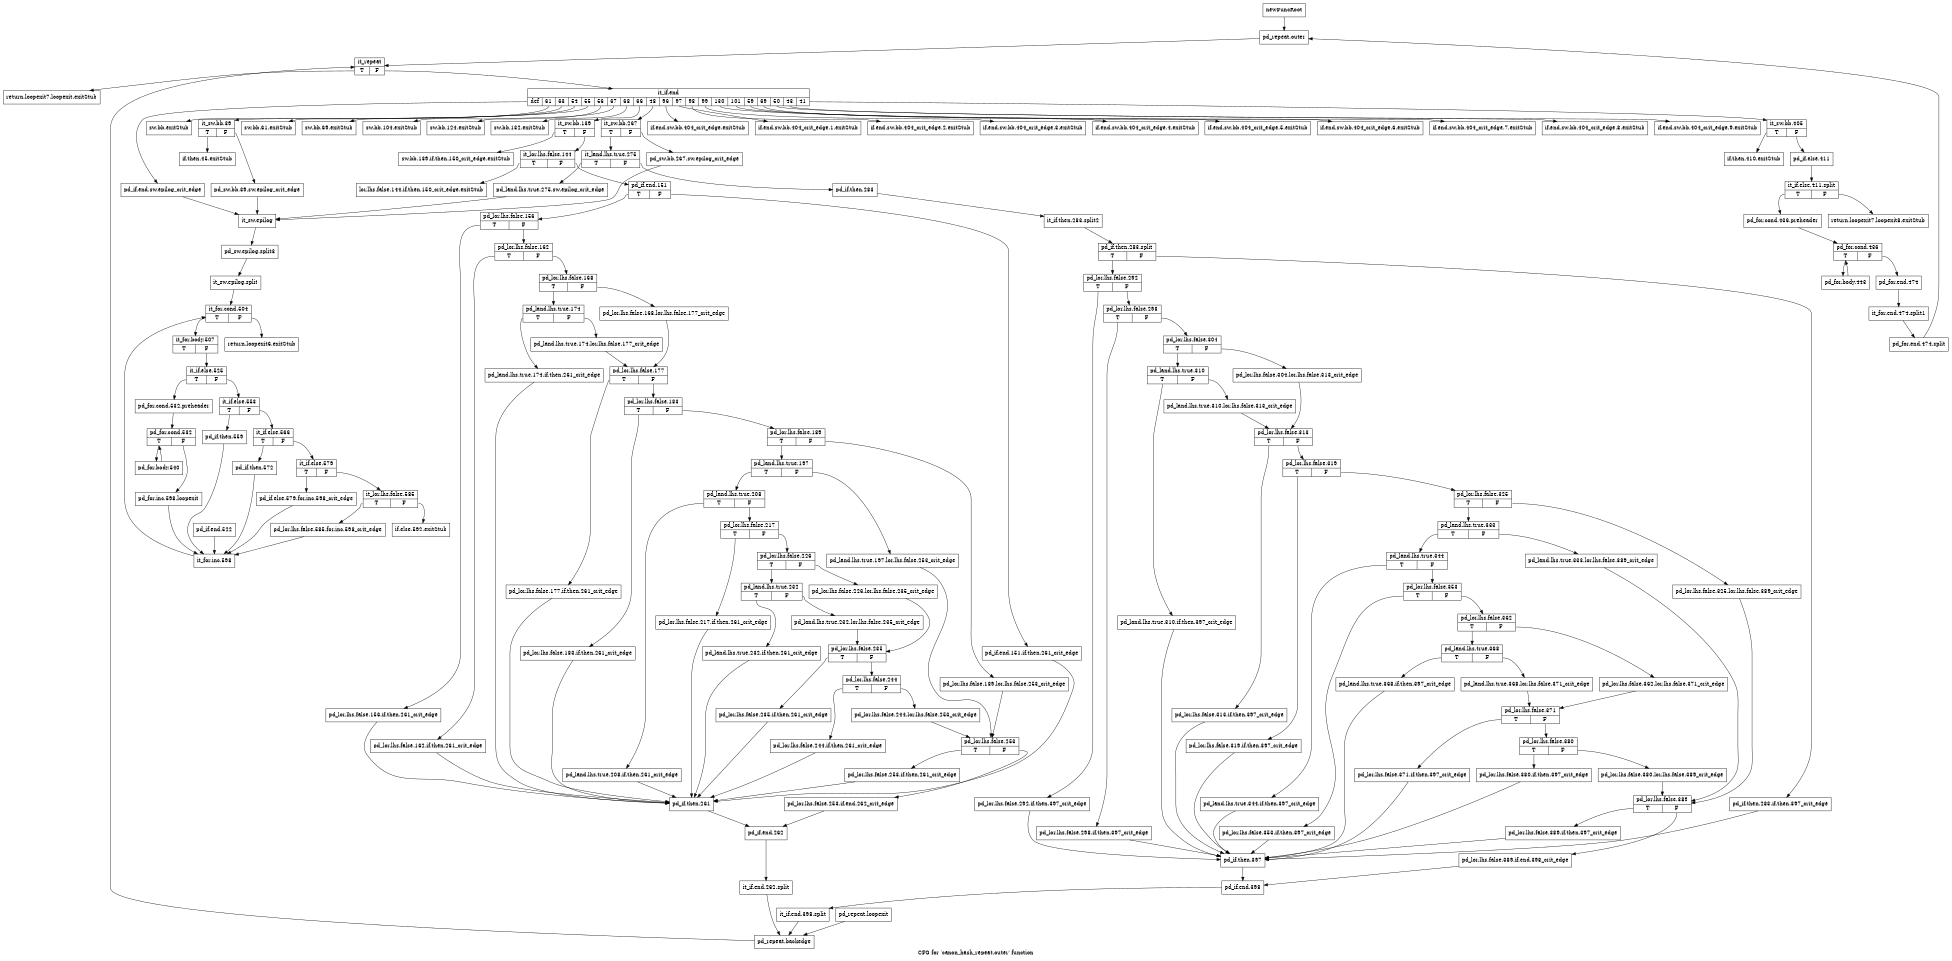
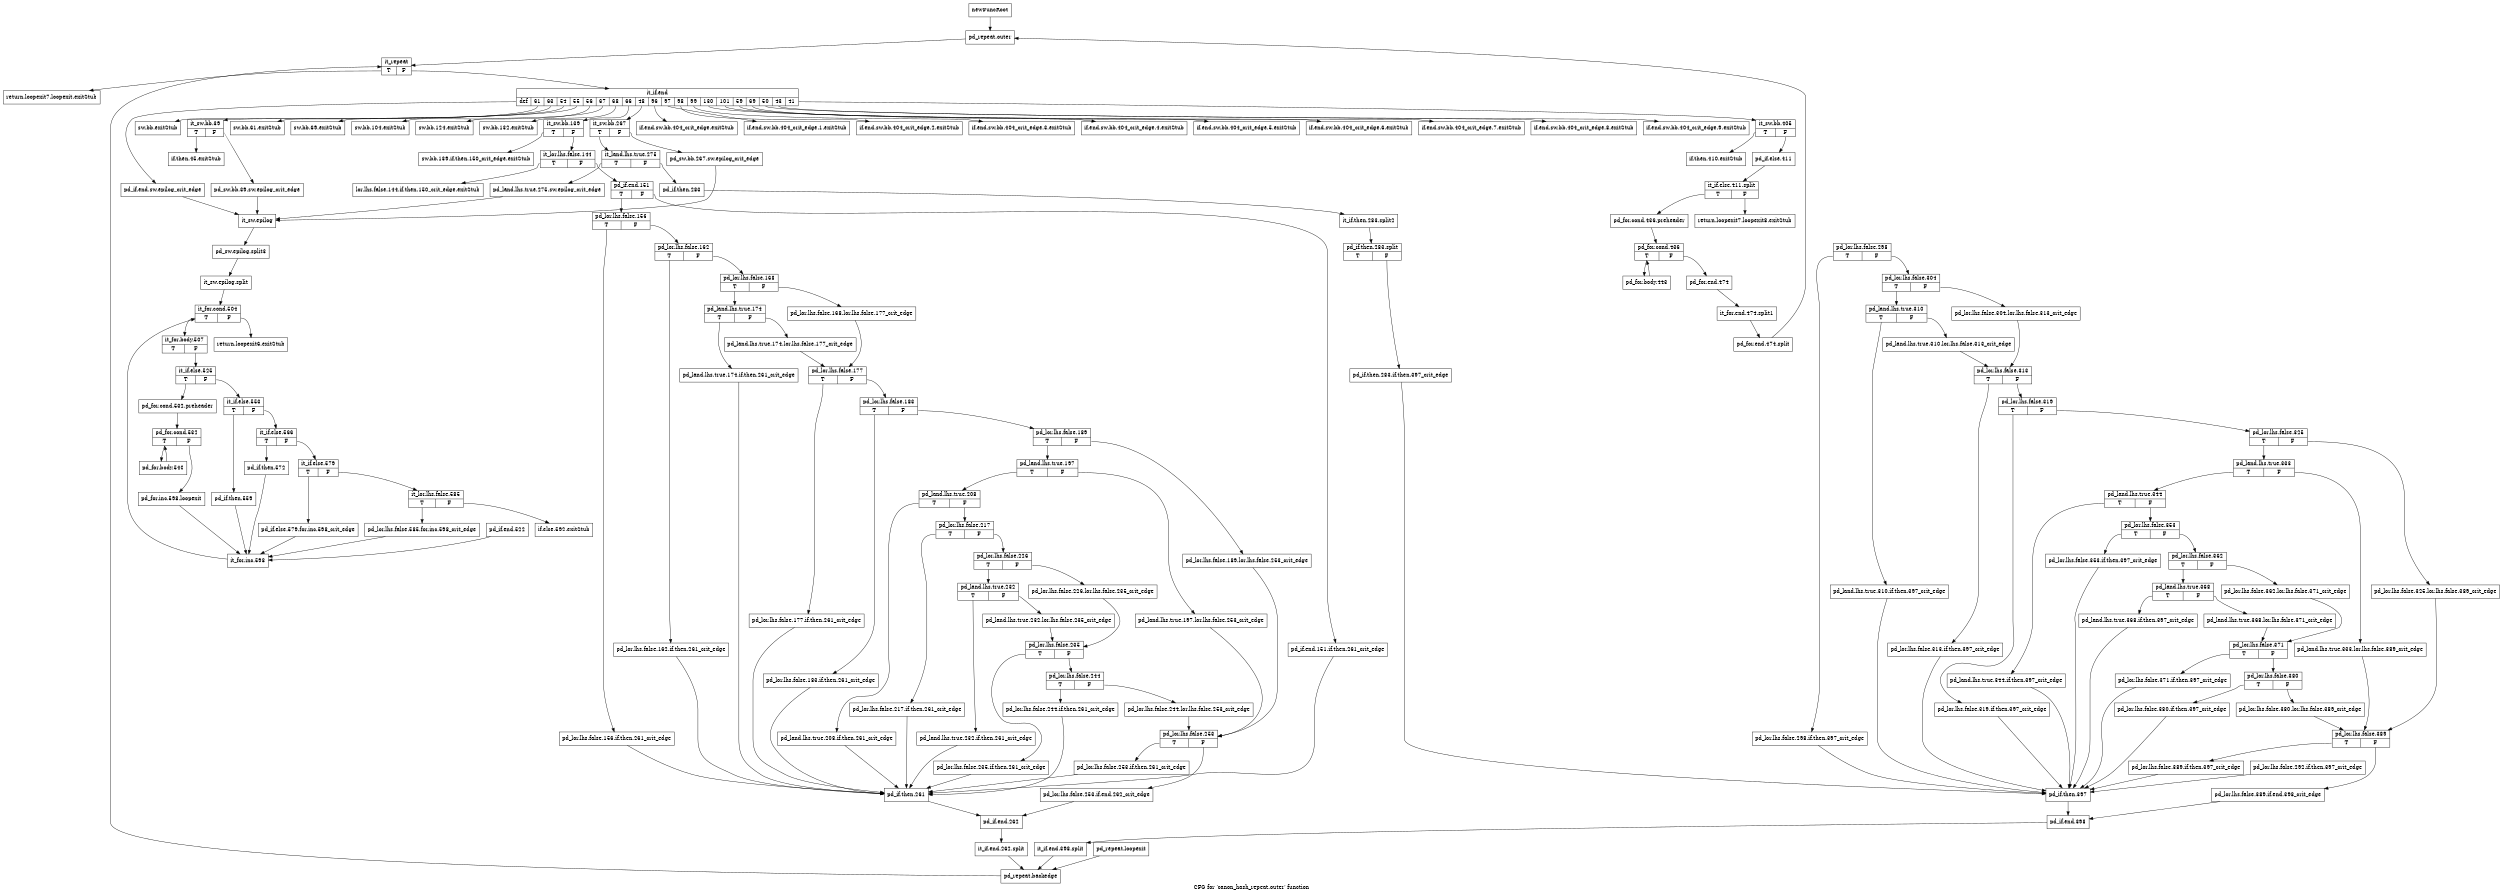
node "pd_lor.lhs.false.292": removed
